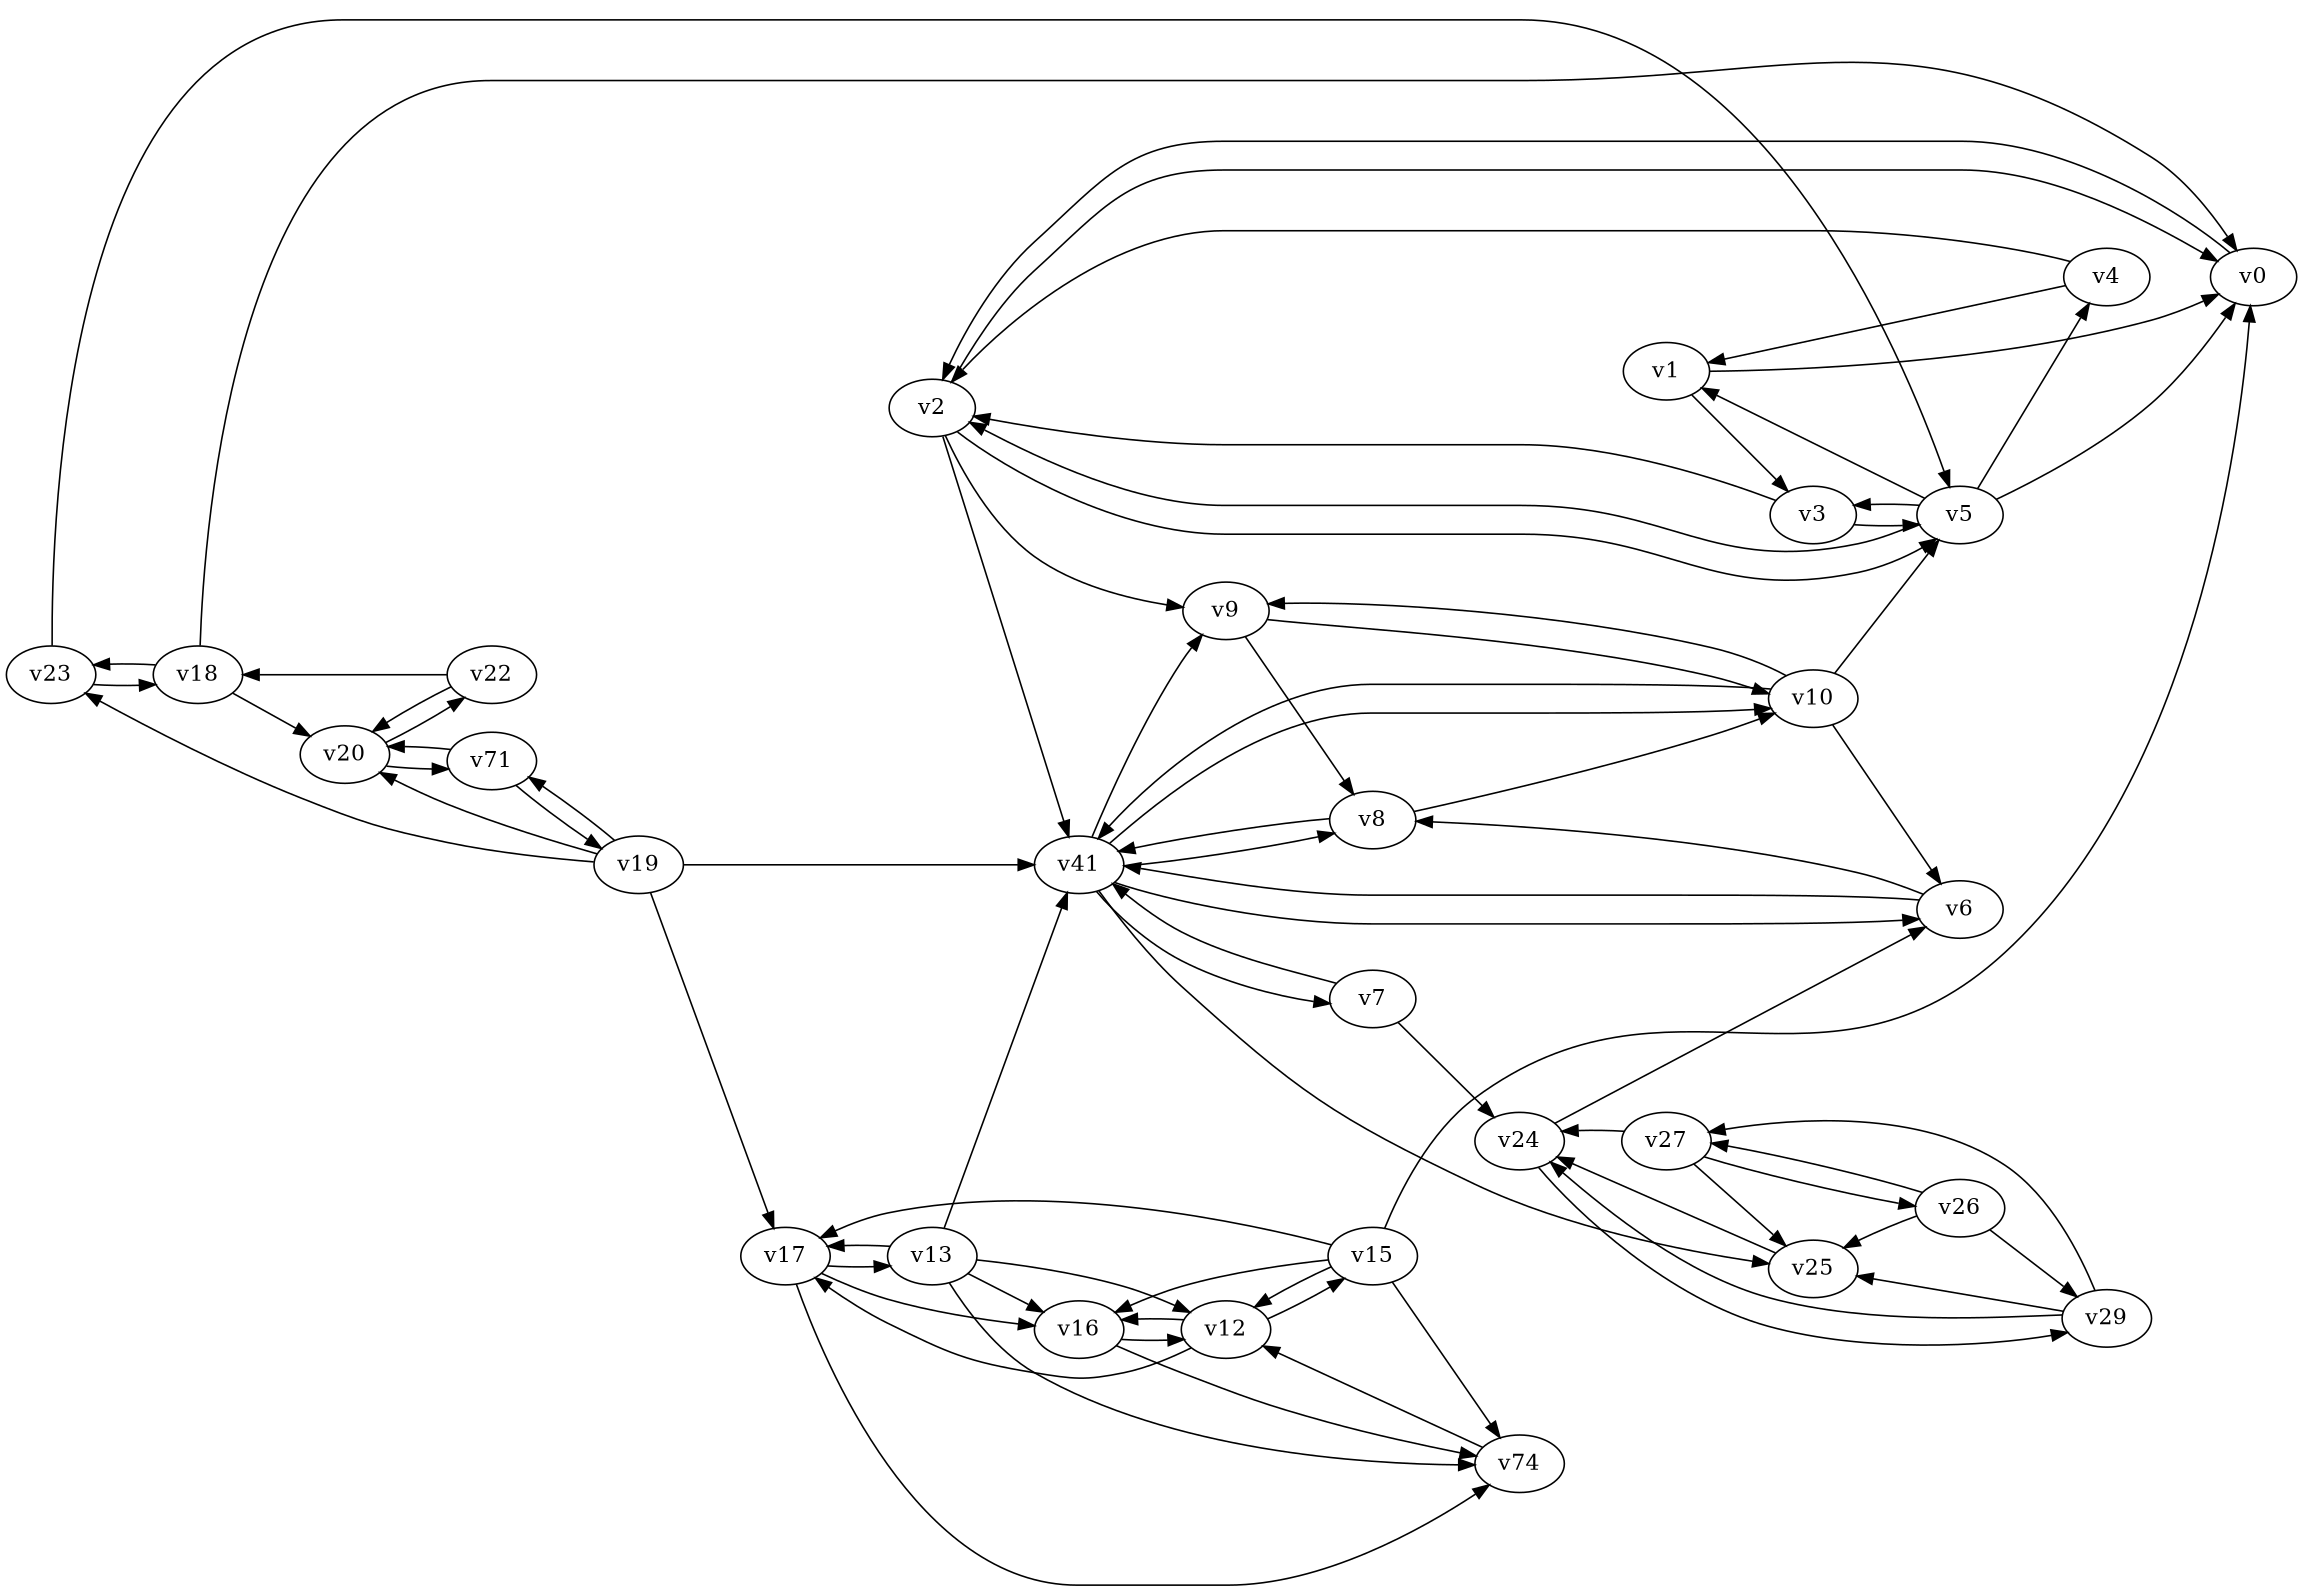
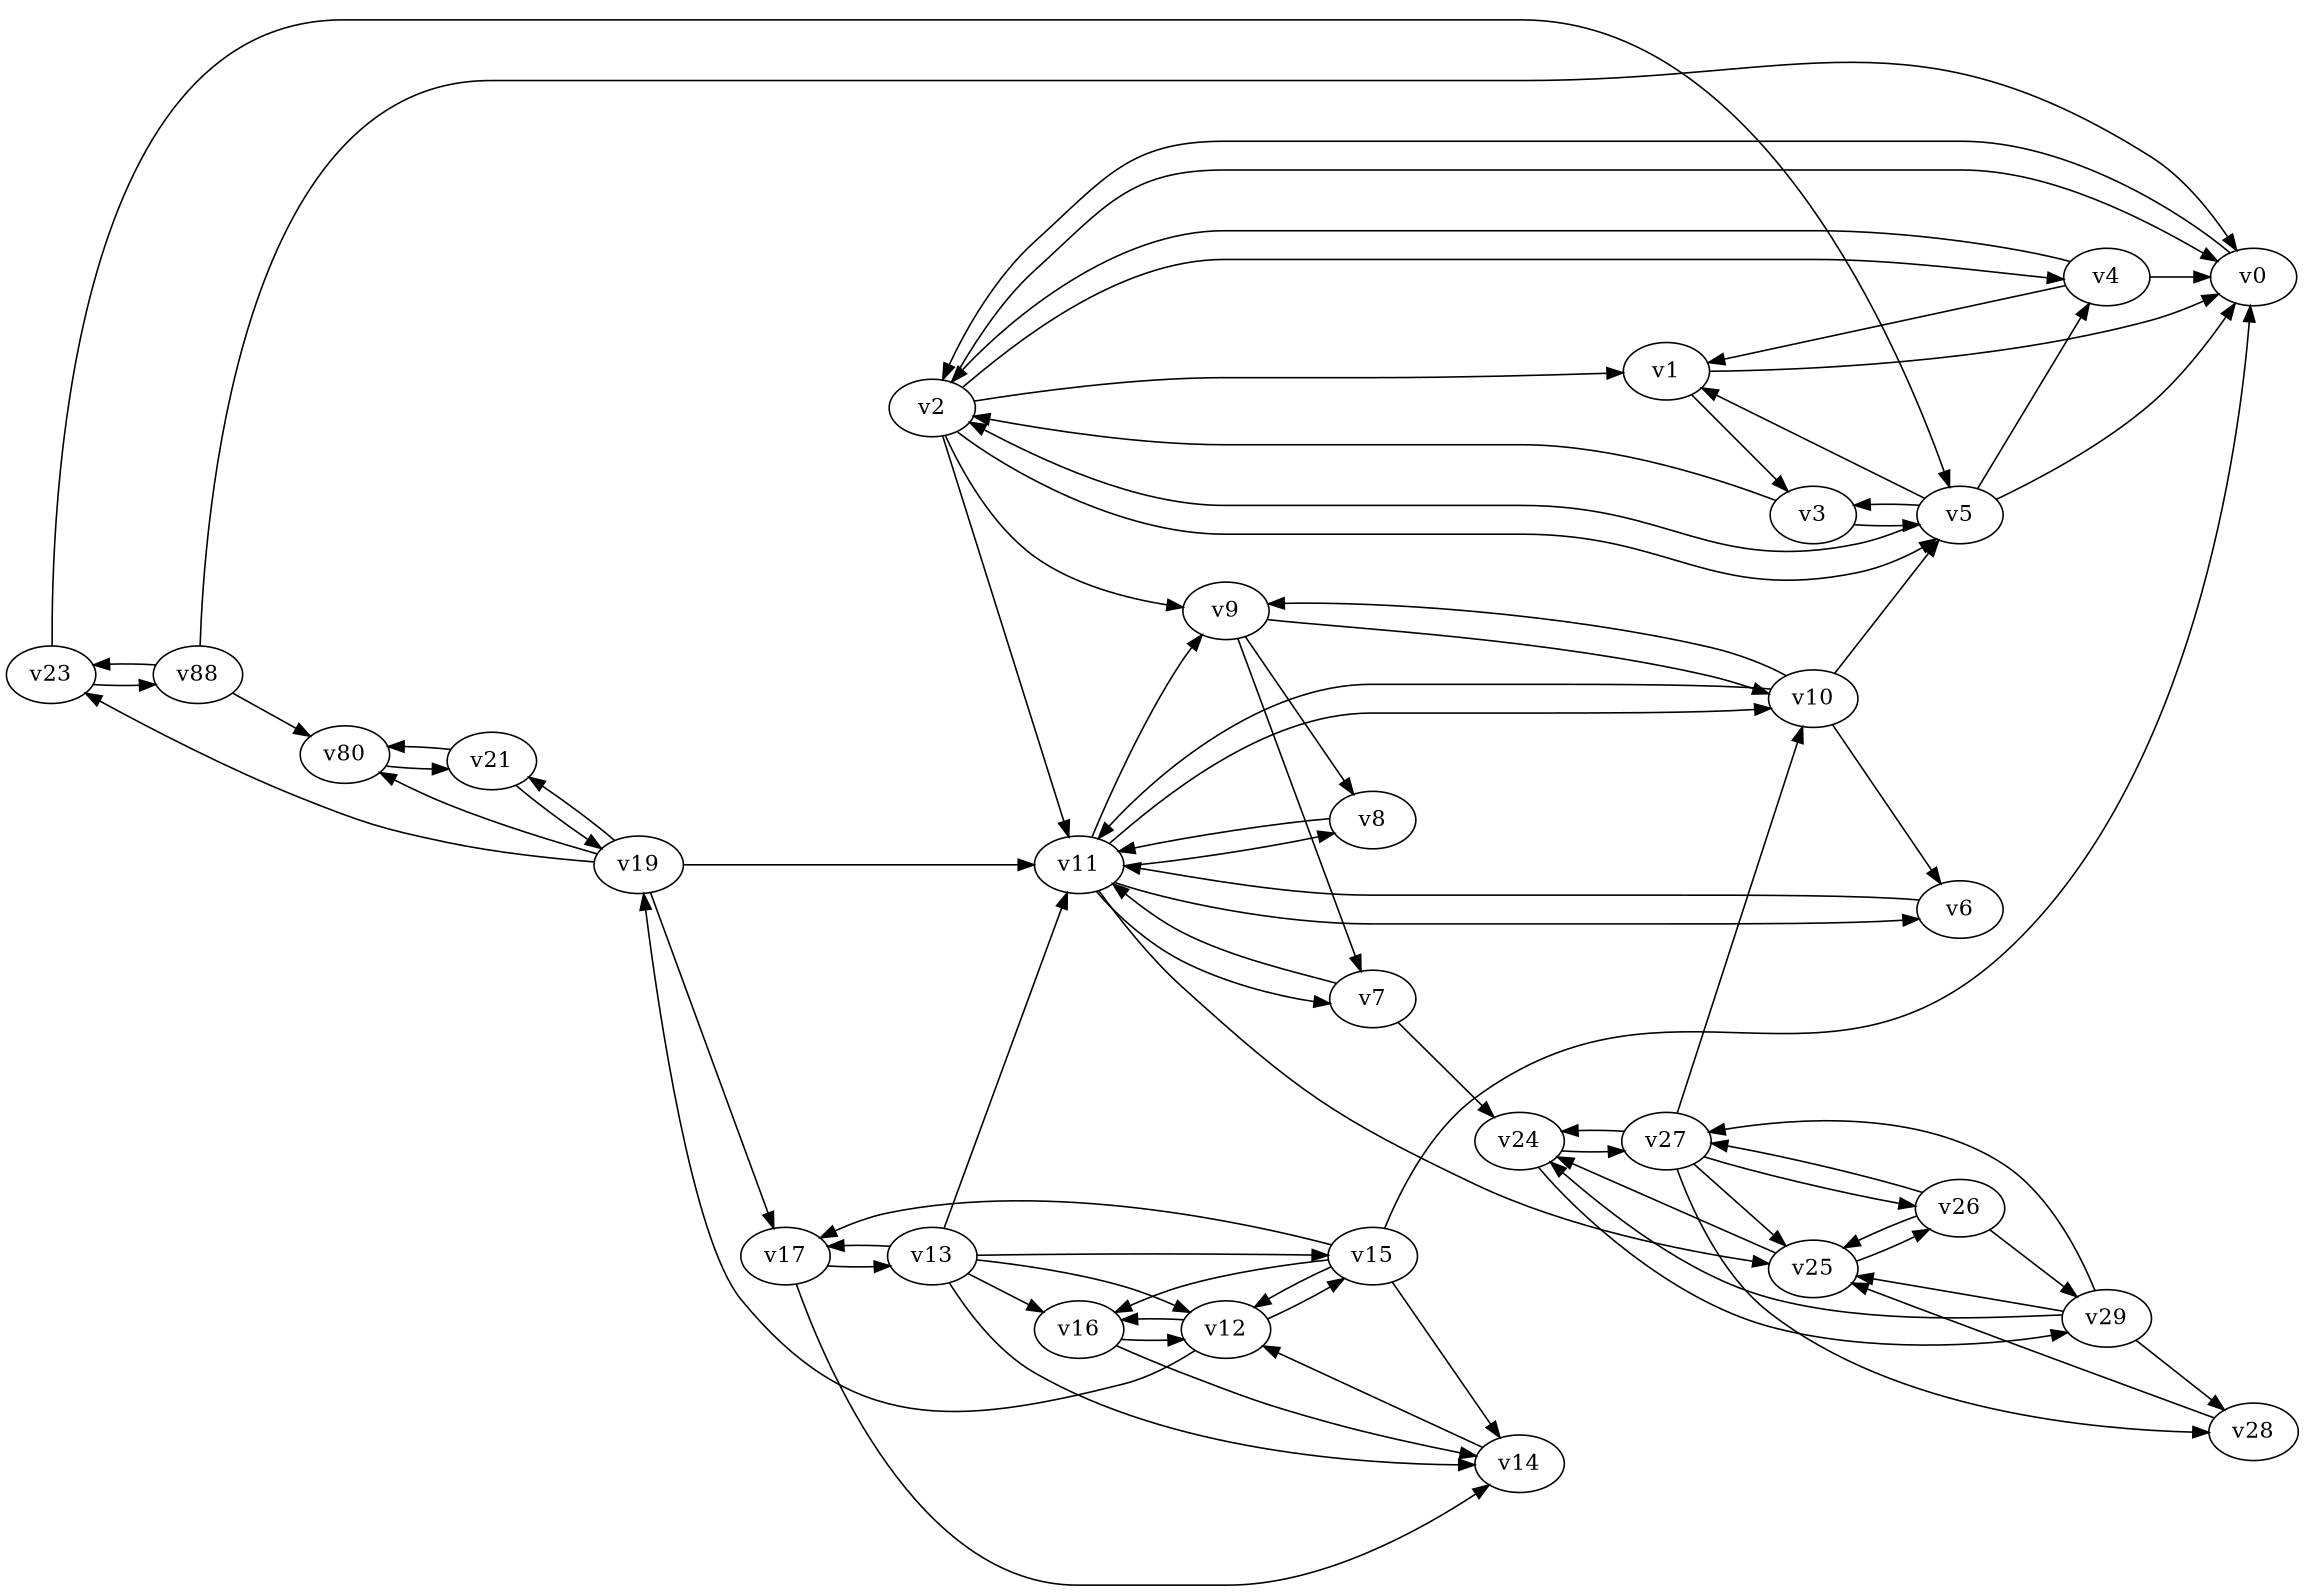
edge "v2" -> "v4": added
edge "v4" -> "v0": added
edge "v2" -> "v1": added
node "v18": label "v18" -> "v88"
node "v22": removed
node "v20": label "v20" -> "v80"
node "v71": label "v71" -> "v21"
edge "v8" -> "v10": now "v27" -> "v10"
edge "v9" -> "v7": added
edge "v6" -> "v8": removed
node "v41": label "v41" -> "v11"
edge "v24" -> "v6": now "v24" -> "v27"
edge "v25" -> "v26": added
edge "v13" -> "v15": added
edge "v17" -> "v16": removed
edge "v12" -> "v17": now "v12" -> "v19"
node "v28": added
node "v74": label "v74" -> "v14"
